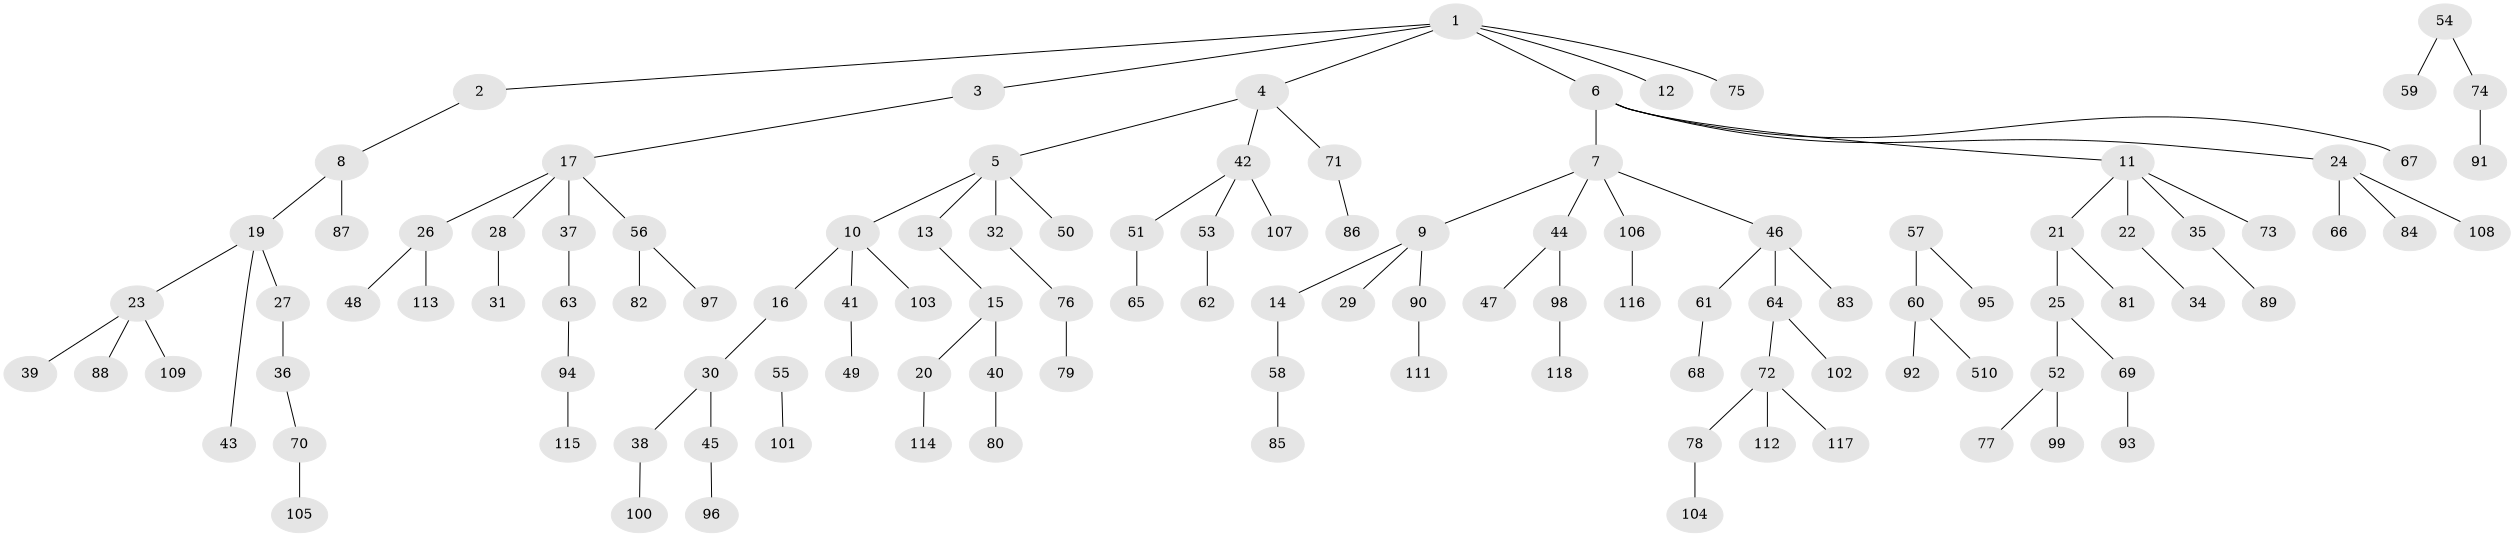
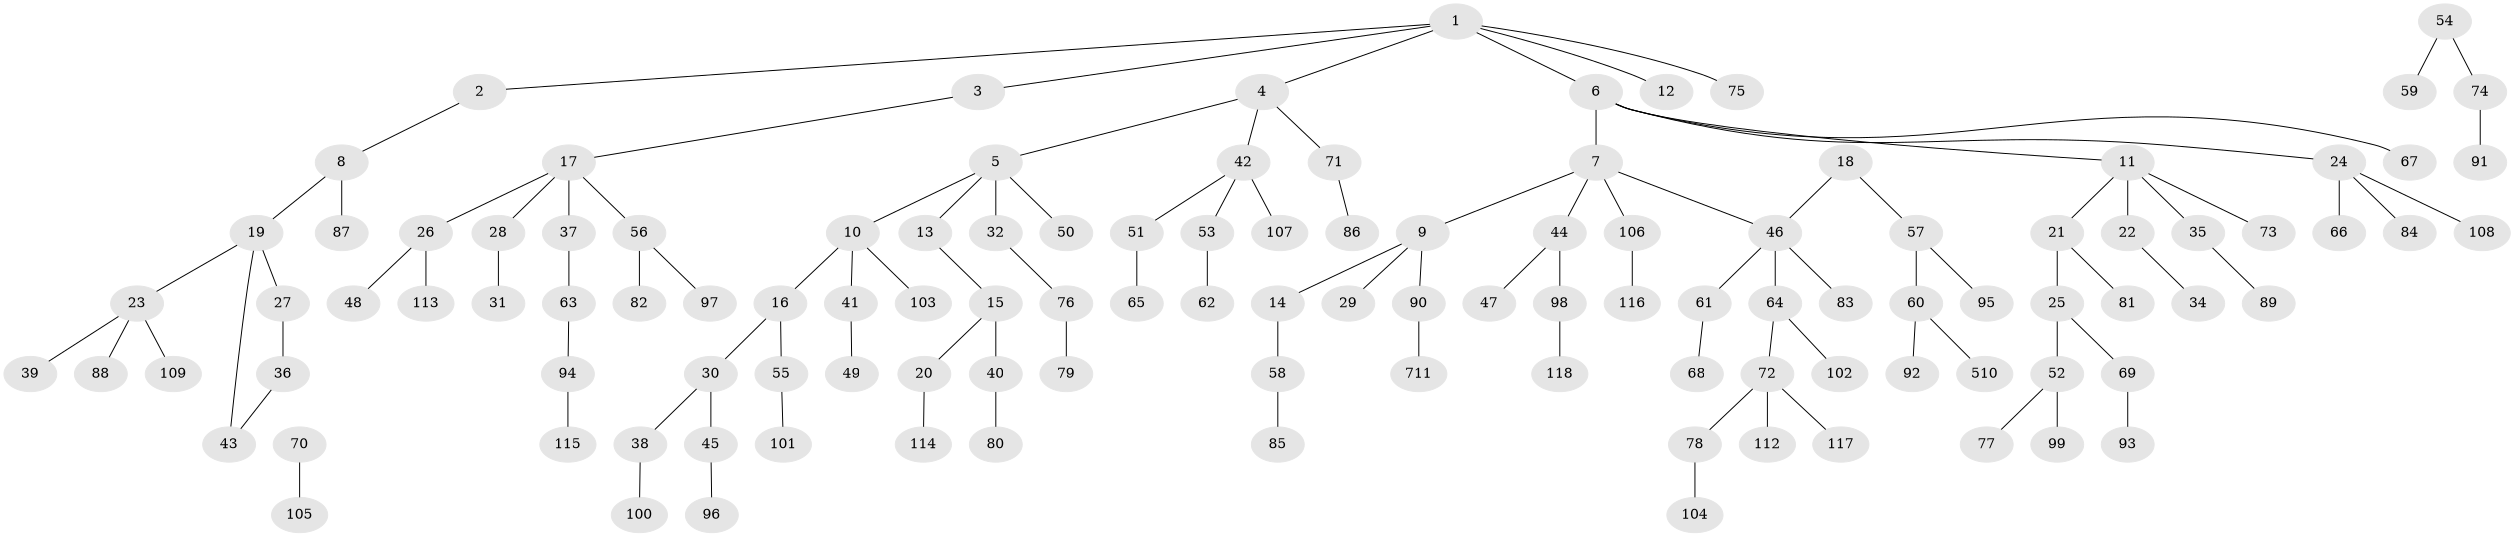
node "18": added
edge "16" -- "55": added
node "111": label "111" -> "711"
edge "36" -- "70": now "36" -- "43"
